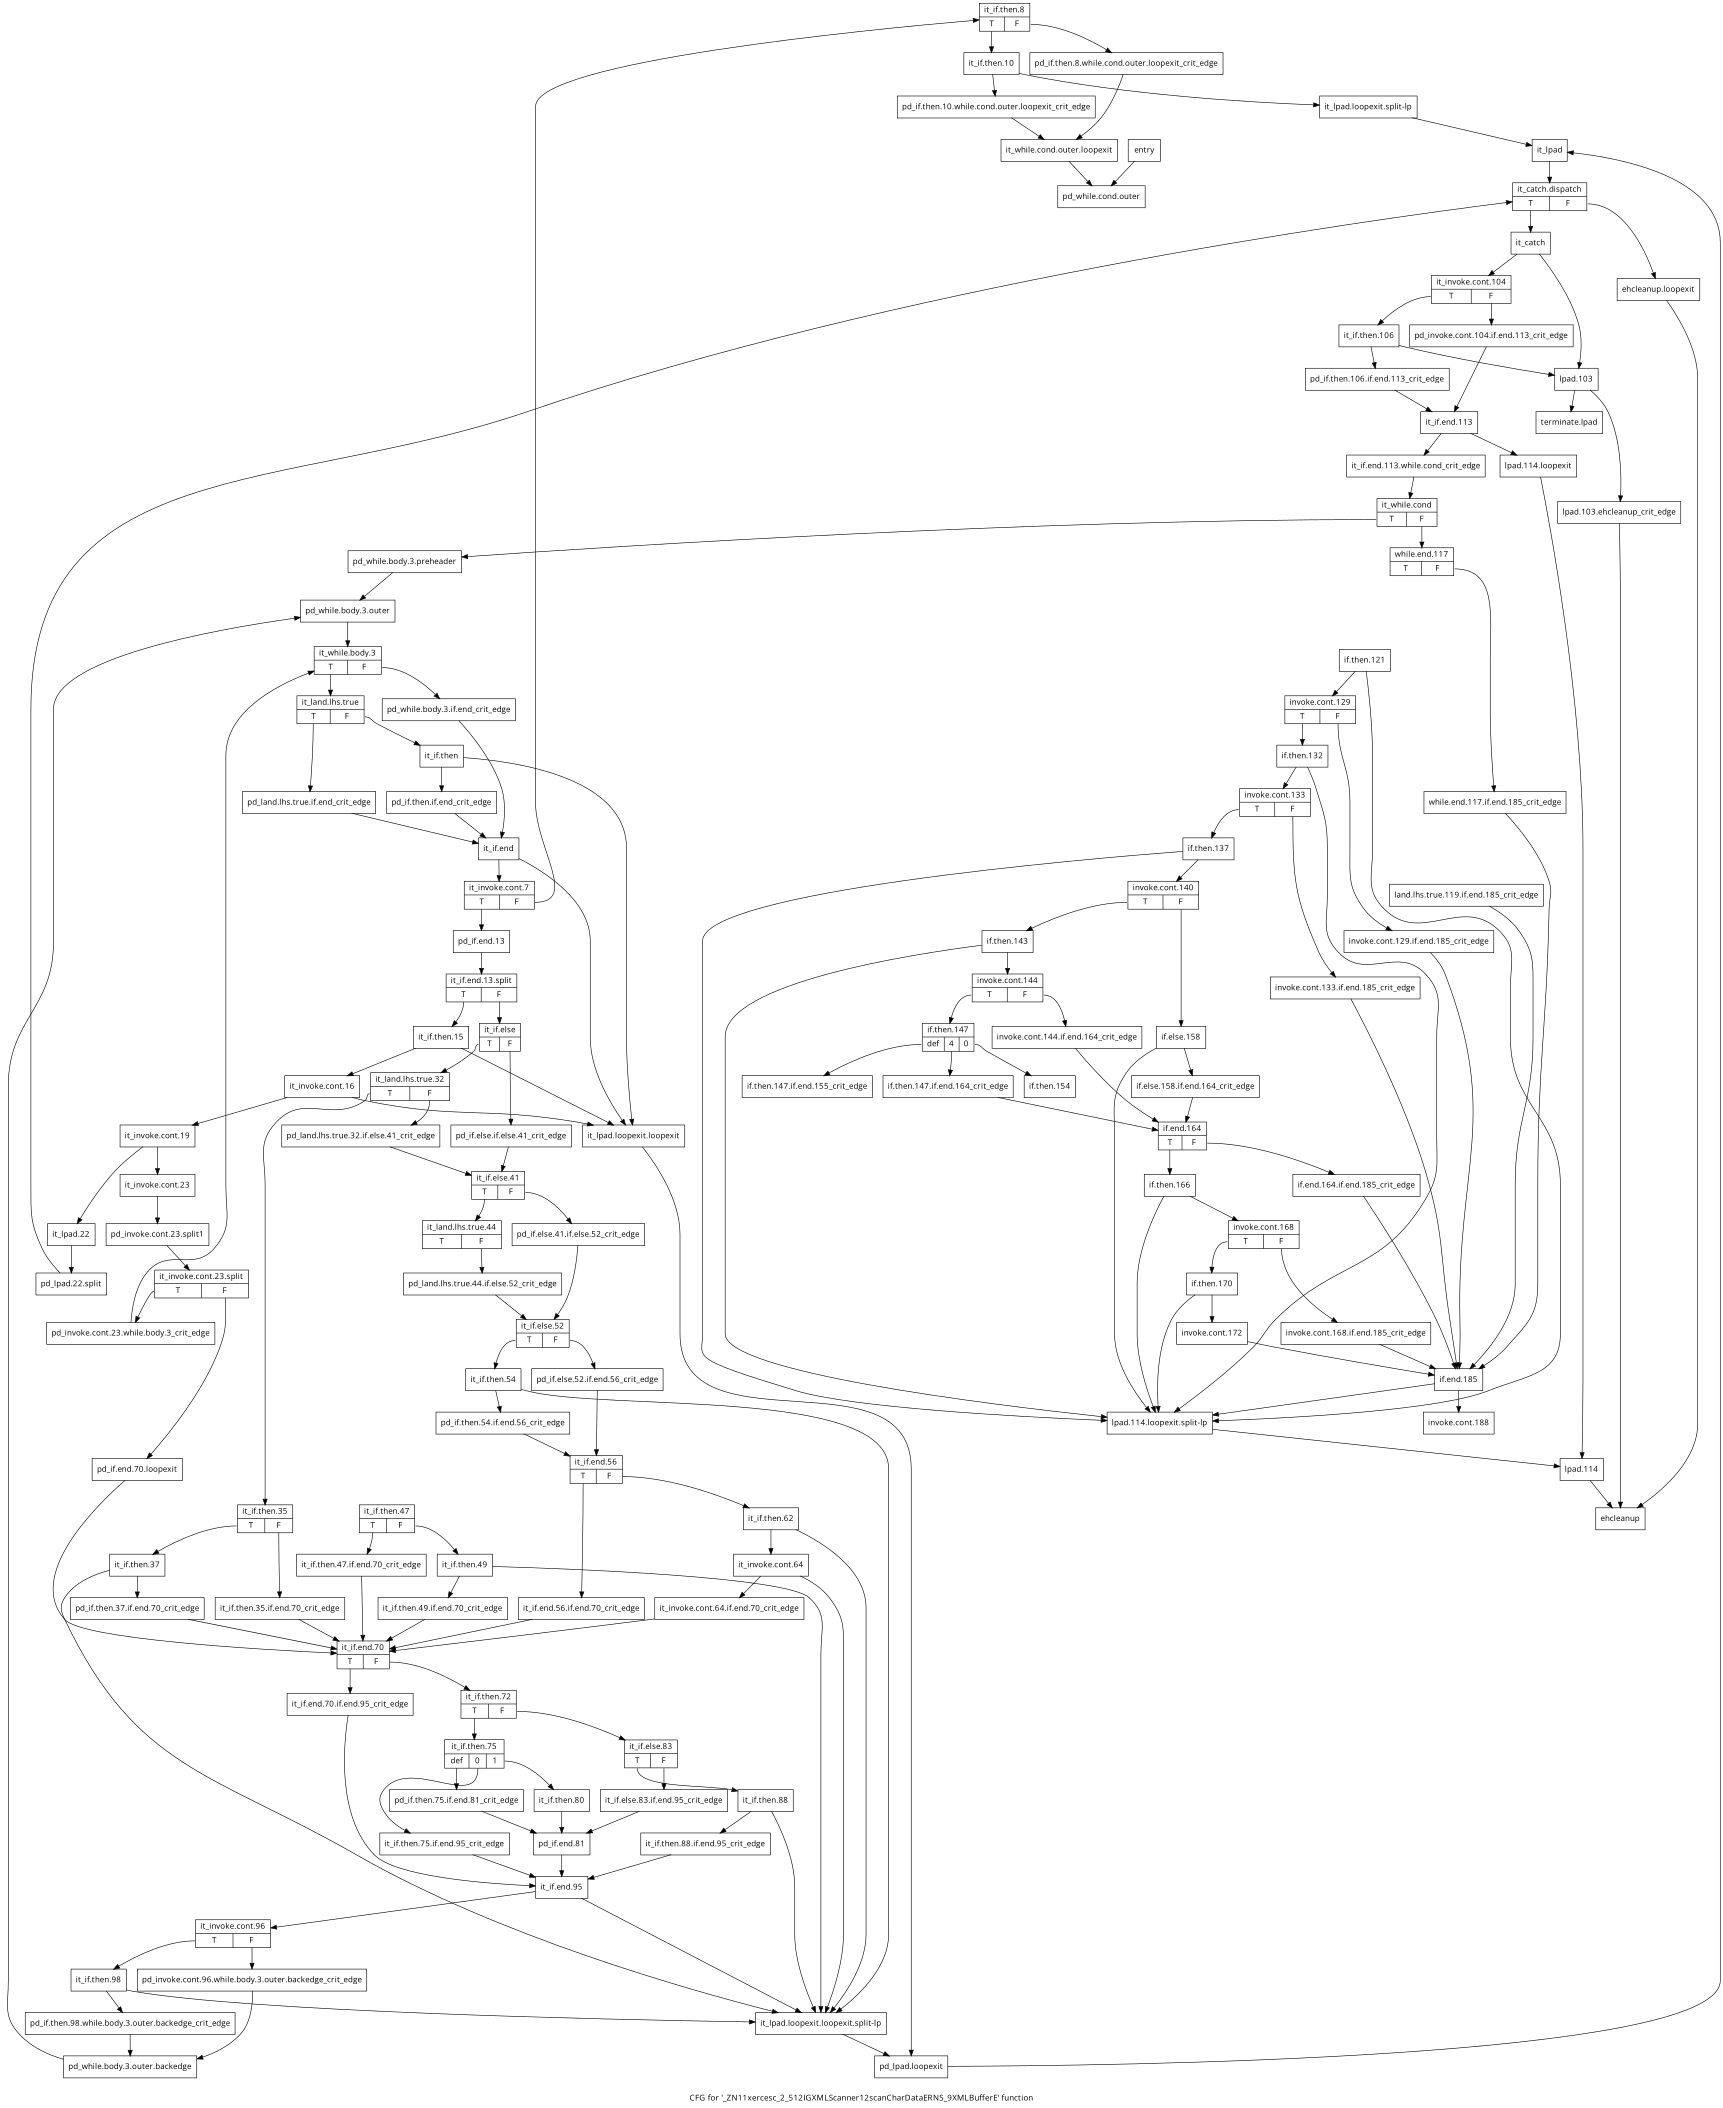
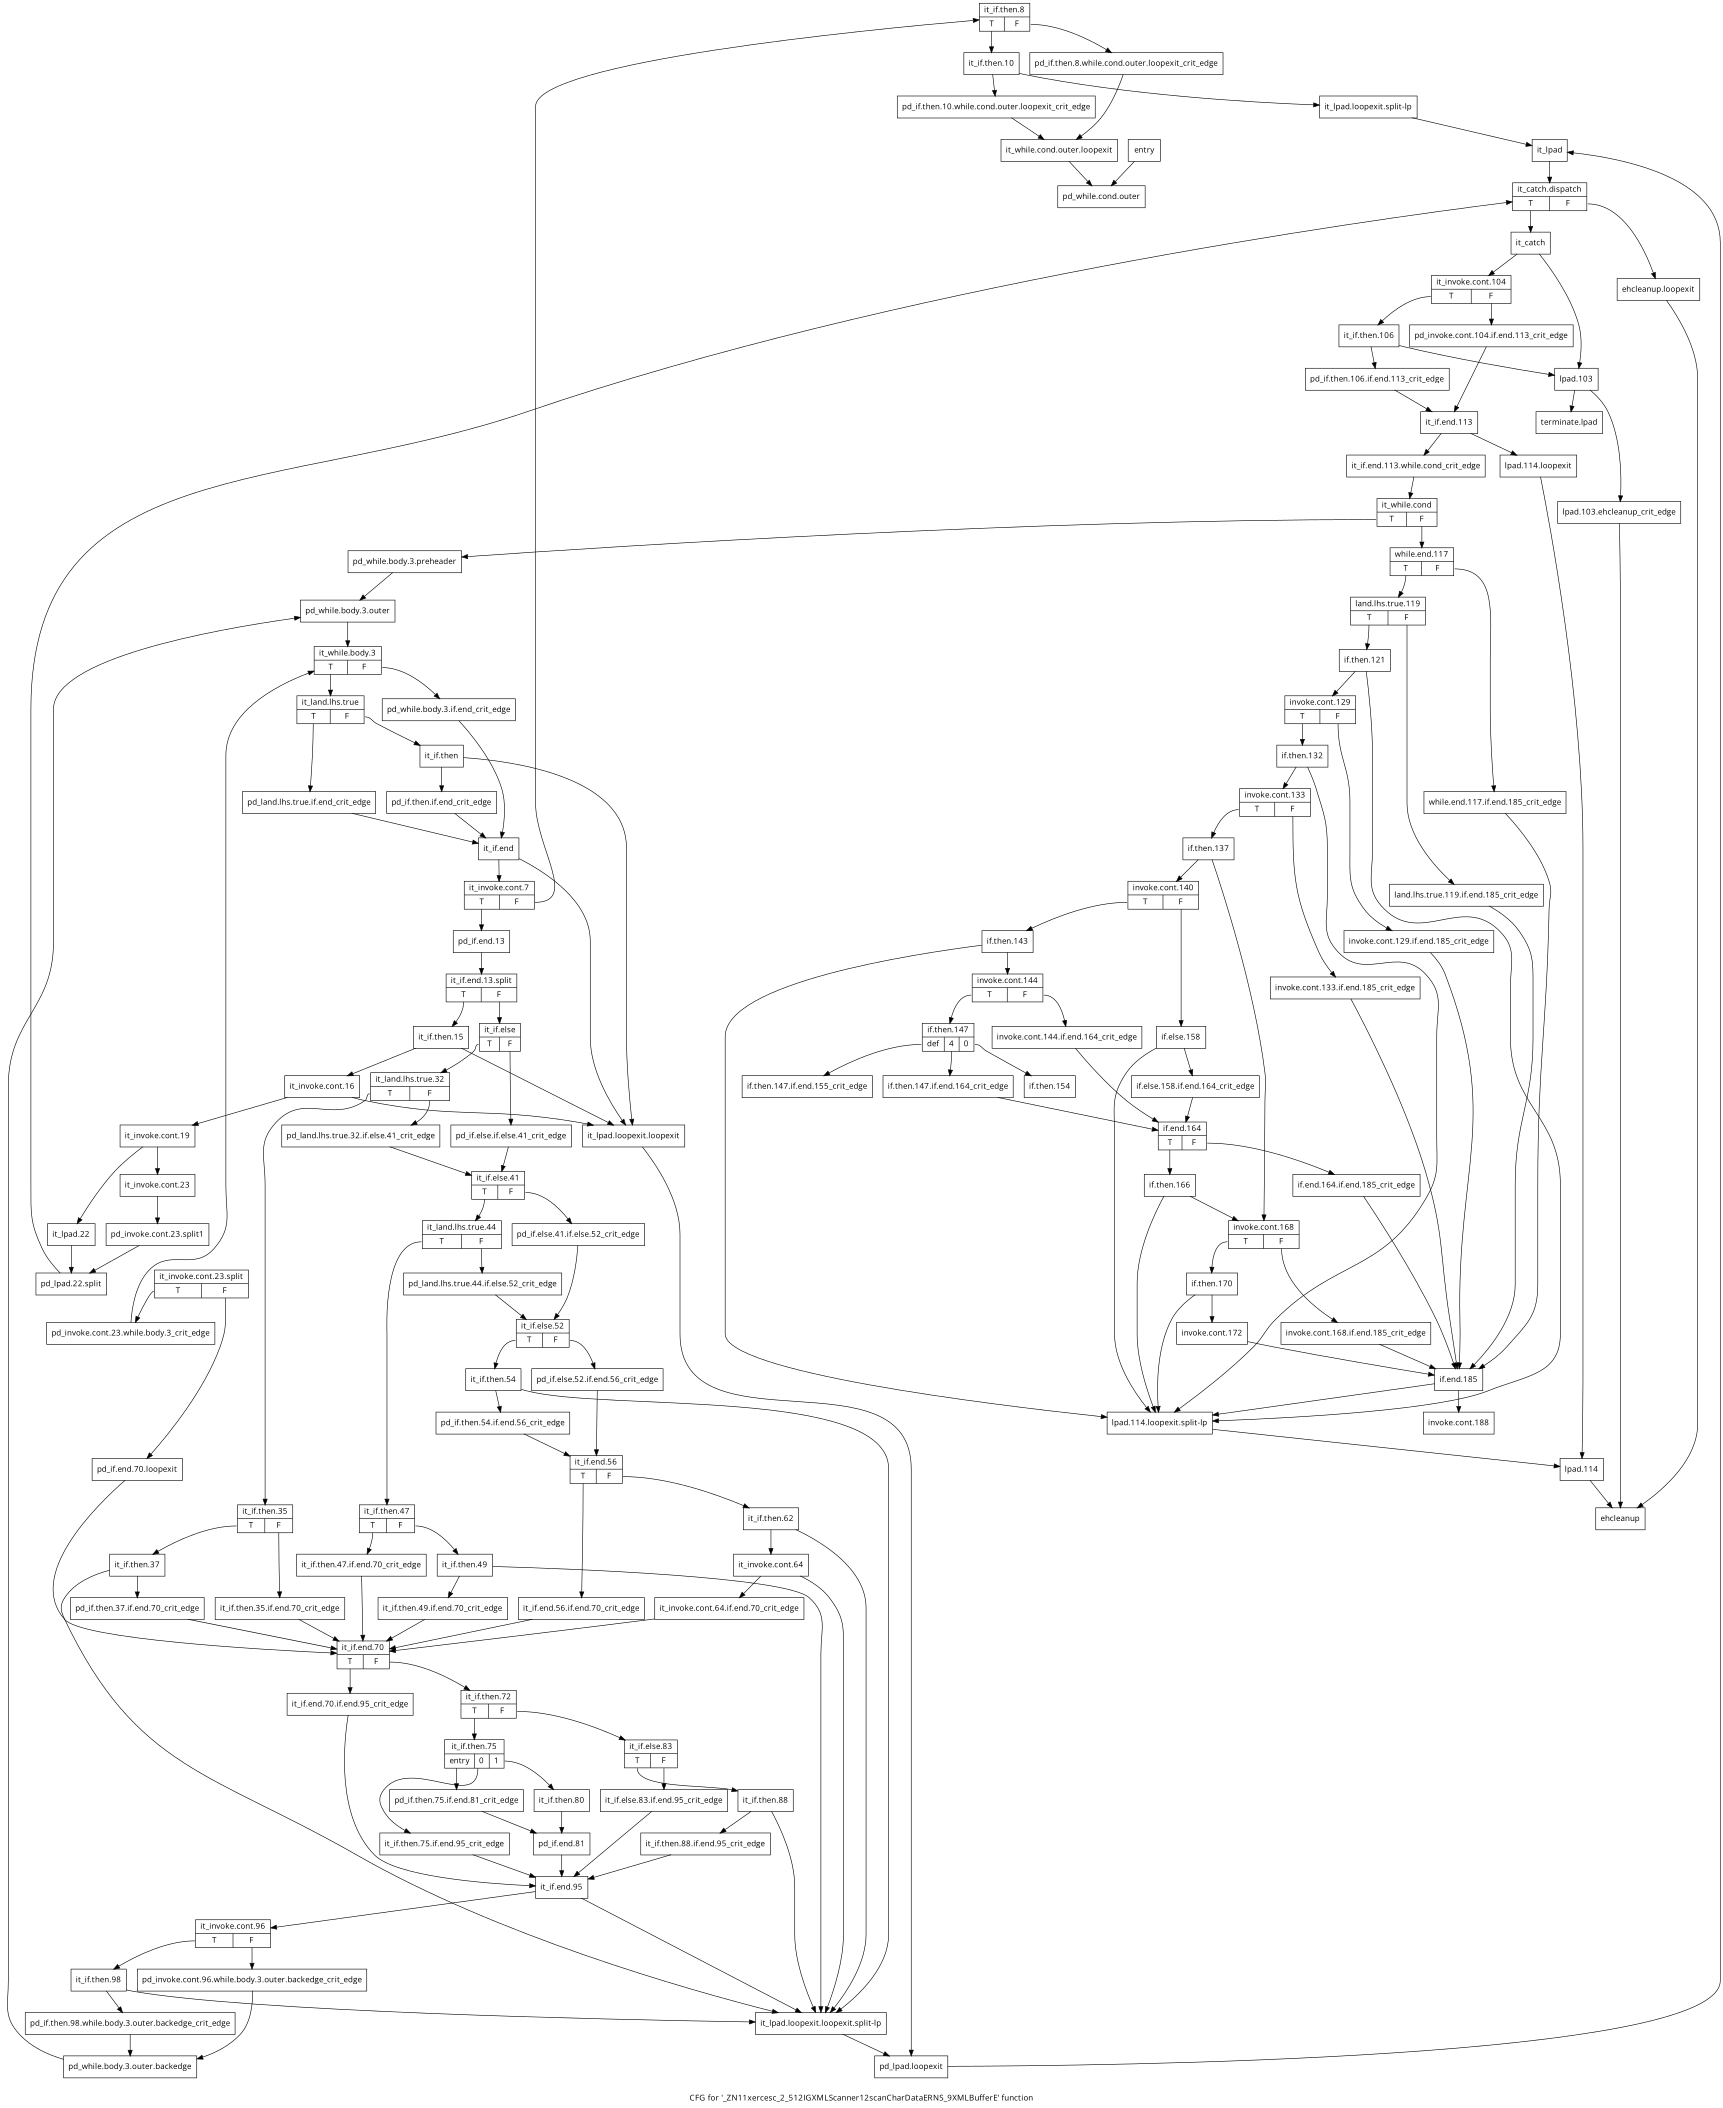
node "land.lhs.true.119": added
edge "if.then.137" -> "lpad.114.loopexit.split-lp": now "if.then.137" -> "invoke.cont.168"
edge "pd_invoke.cont.23.split1" -> "it_invoke.cont.23.split": now "pd_invoke.cont.23.split1" -> "pd_lpad.22.split"
edge "it_land.lhs.true.44" -> "it_if.then.47": added
node "it_if.then.75": text "def" -> "entry"
edge "it_if.else.83.if.end.95_crit_edge" -> "pd_if.end.81": now "it_if.else.83.if.end.95_crit_edge" -> "it_if.end.95"
